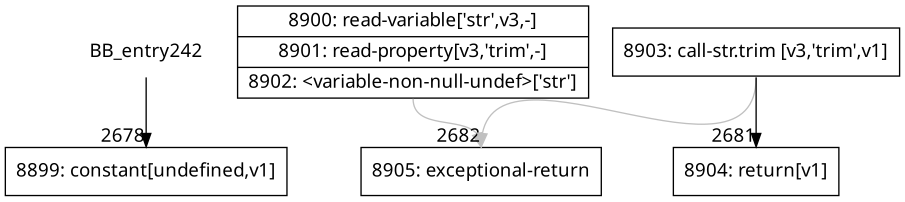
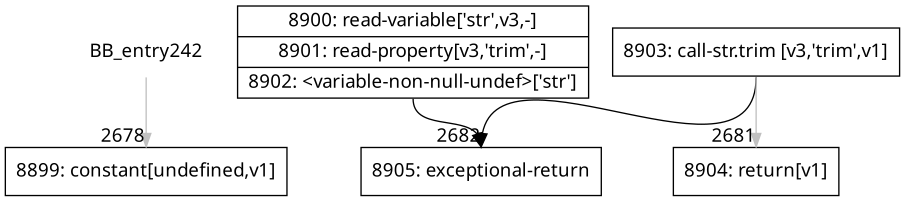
edge "BB_entry242" -> "8899: constant[undefined,v1]": color black -> gray
edge "8903: call-str.trim [v3,'trim',v1]" -> "8904: return[v1]": color black -> gray
edge "8903: call-str.trim [v3,'trim',v1]" -> "8905: exceptional-return": color gray -> black
edge "8900: read-variable['str',v3,-]" -> "8905: exceptional-return": color gray -> black
